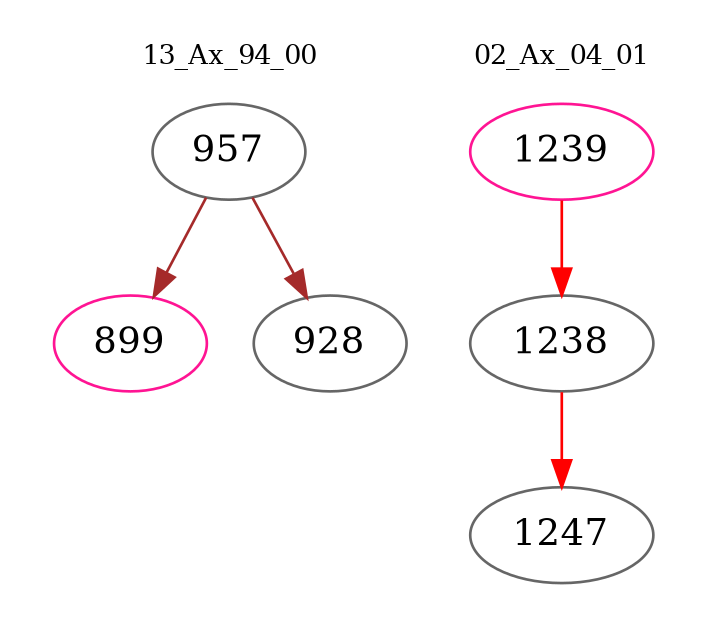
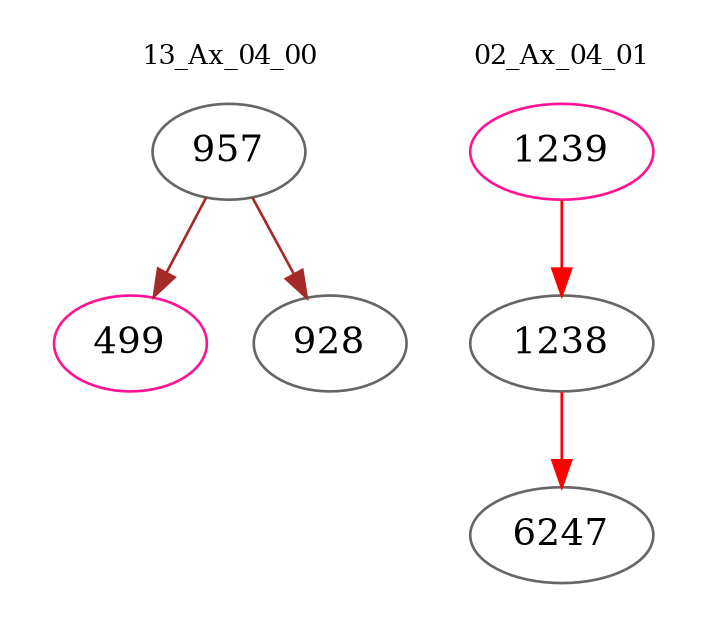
cluster "13_Ax_94_00": label "13_Ax_94_00" -> "13_Ax_04_00"
node "899": label "899" -> "499"
node "1247": label "1247" -> "6247"
